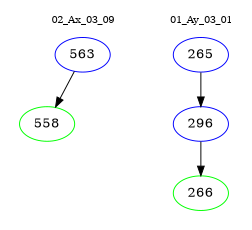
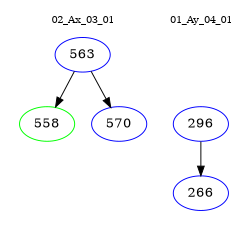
cluster "02_Ax_03_09": label "02_Ax_03_09" -> "02_Ax_03_01"
cluster "01_Ay_03_01": label "01_Ay_03_01" -> "01_Ay_04_01"
node "265": removed
node "570": added
node "266": color green -> blue
